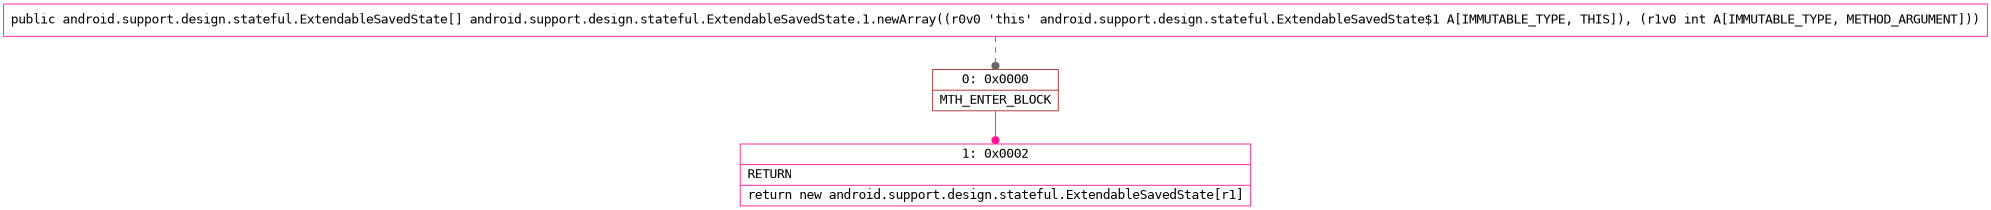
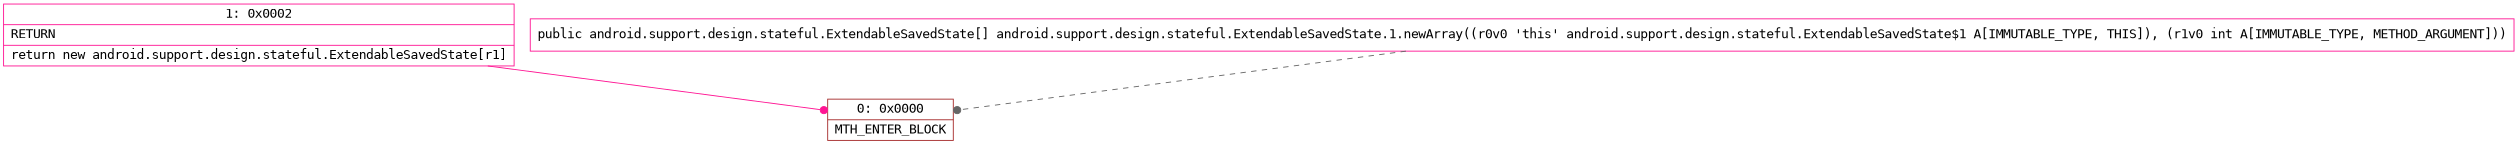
edge "0: 0x0000" -> "1: 0x0002": reversed
